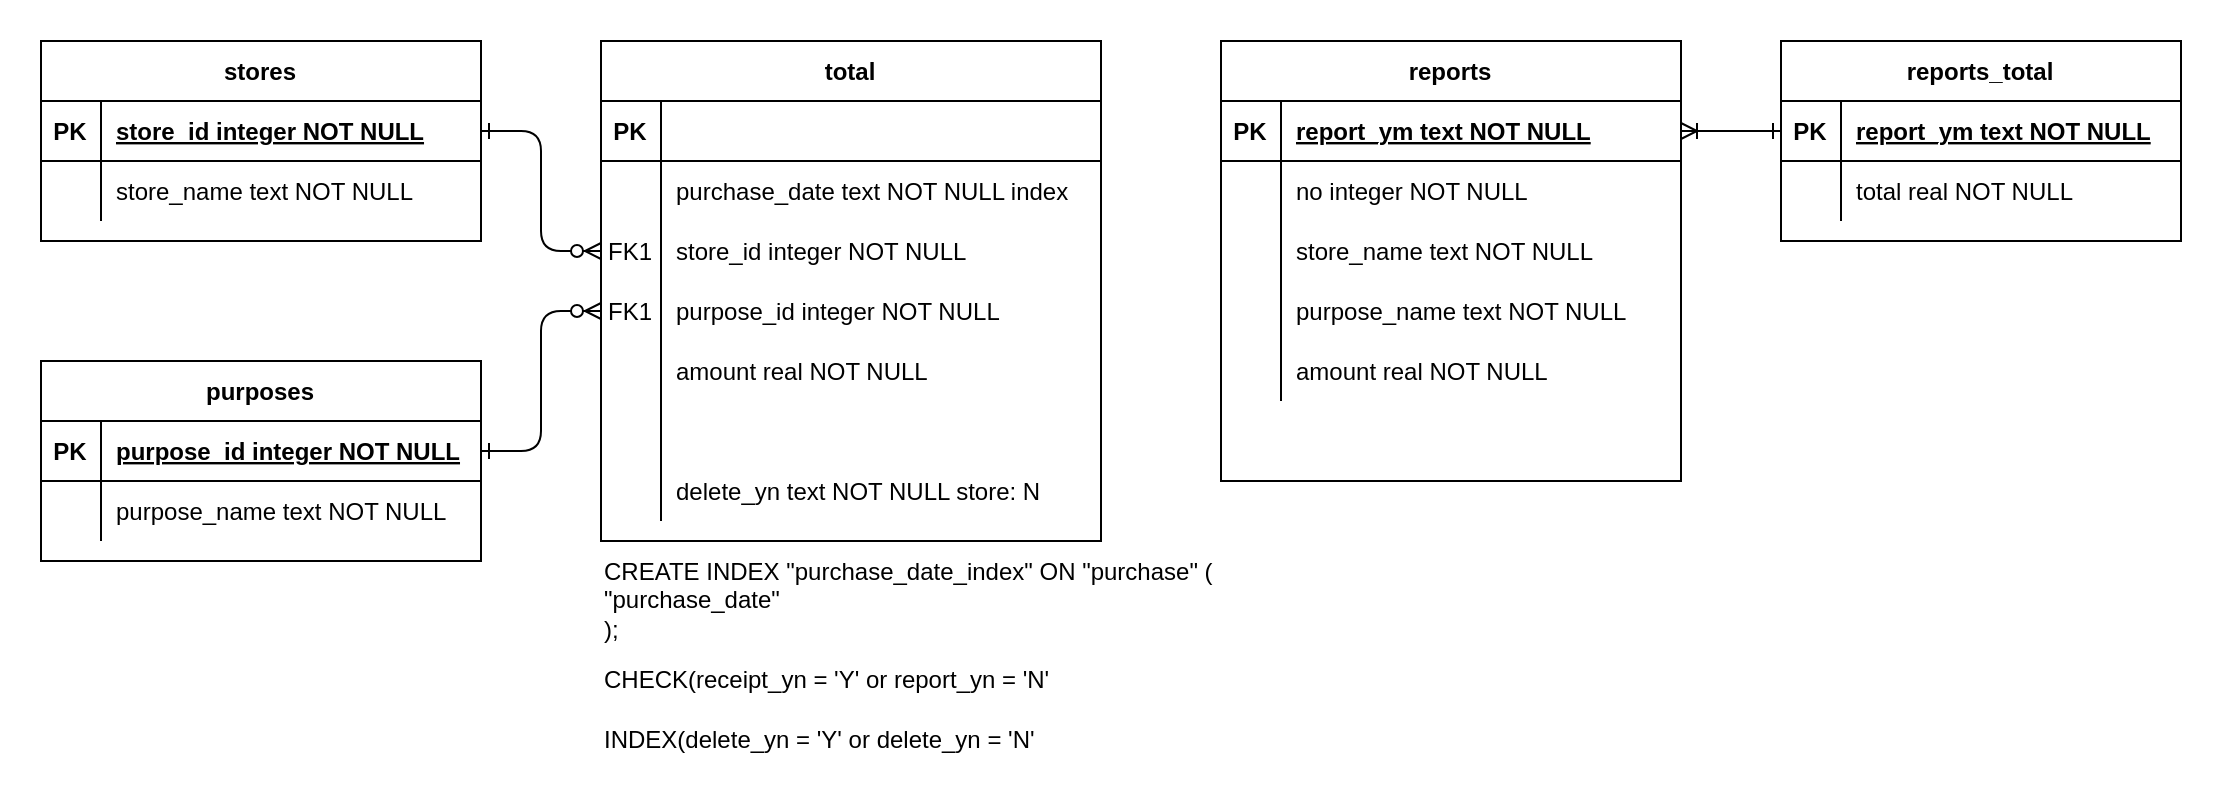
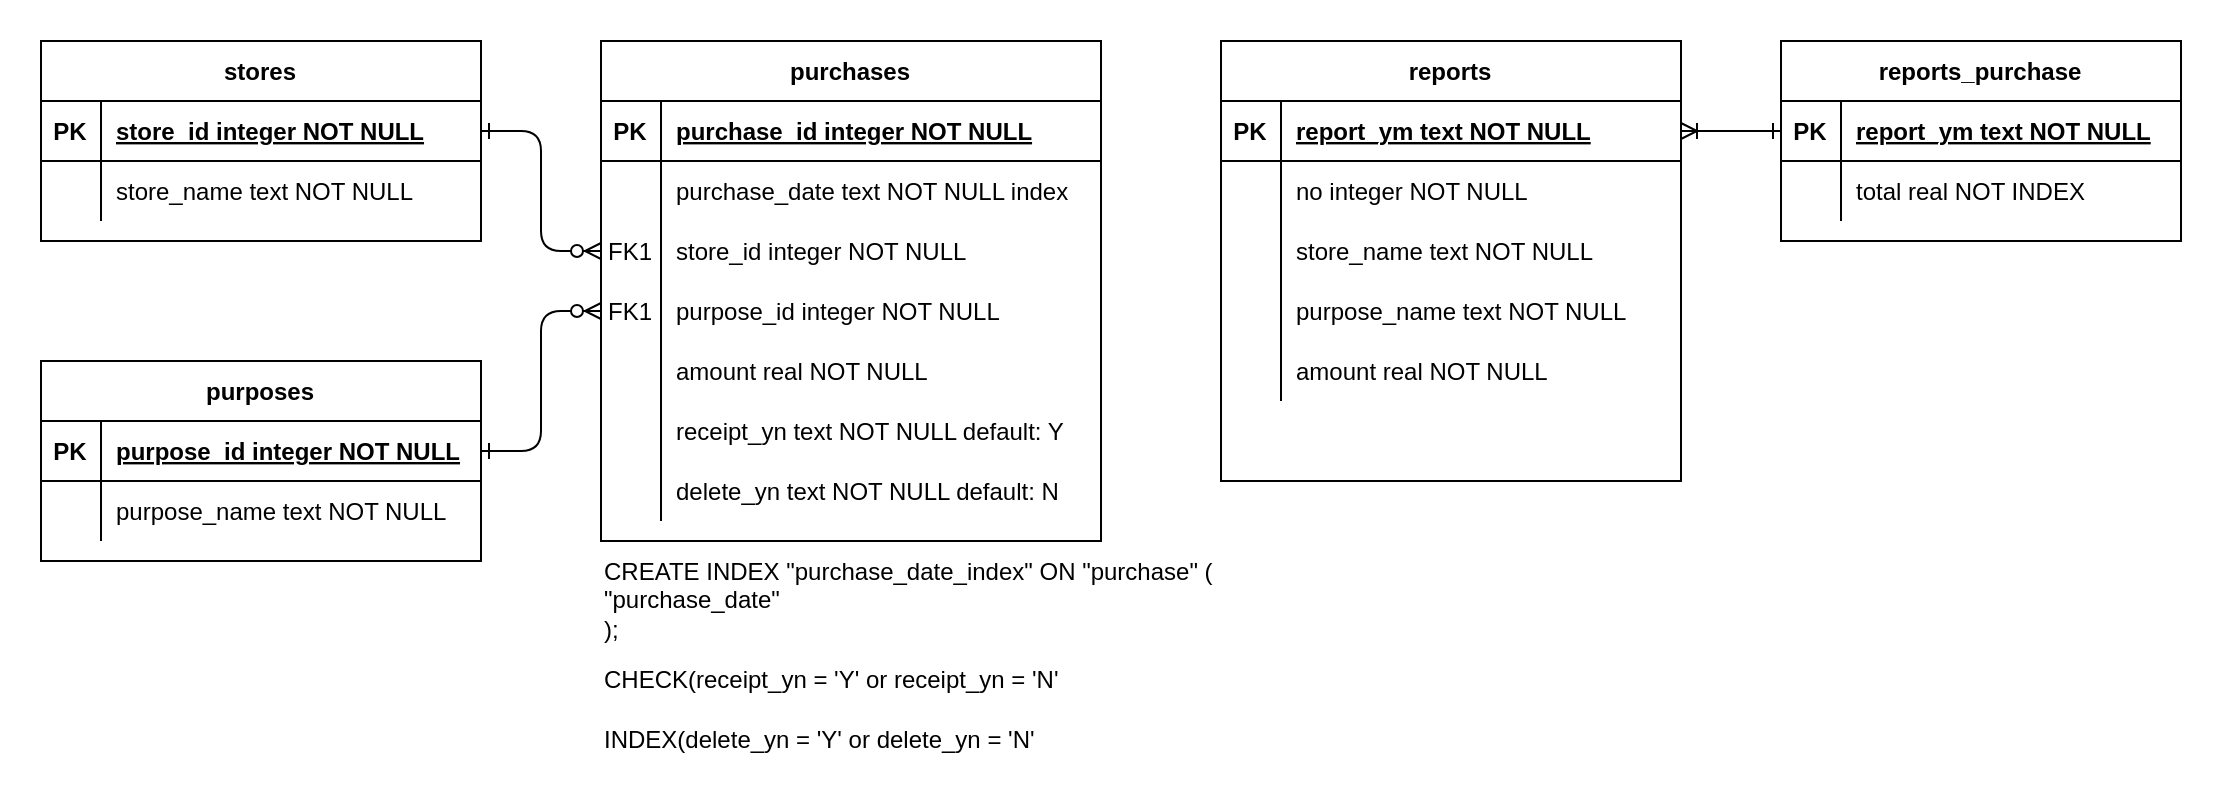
node "total": label "total" -> "purchases"
node "reports_total": label "reports_total" -> "reports_purchase"
node "purchase_id integer NOT NULL": added
node "total real NOT NULL": label "total real NOT NULL" -> "total real NOT INDEX"
node "receipt_yn text NOT NULL default: Y": added
node "delete_yn text NOT NULL store: N": label "delete_yn text NOT NULL store: N" -> "delete_yn text NOT NULL default: N"
node "CHECK(receipt_yn = 'Y' or report_yn = 'N'": label "CHECK(receipt_yn = 'Y' or report_yn = 'N'" -> "CHECK(receipt_yn = 'Y' or receipt_yn = 'N'"
